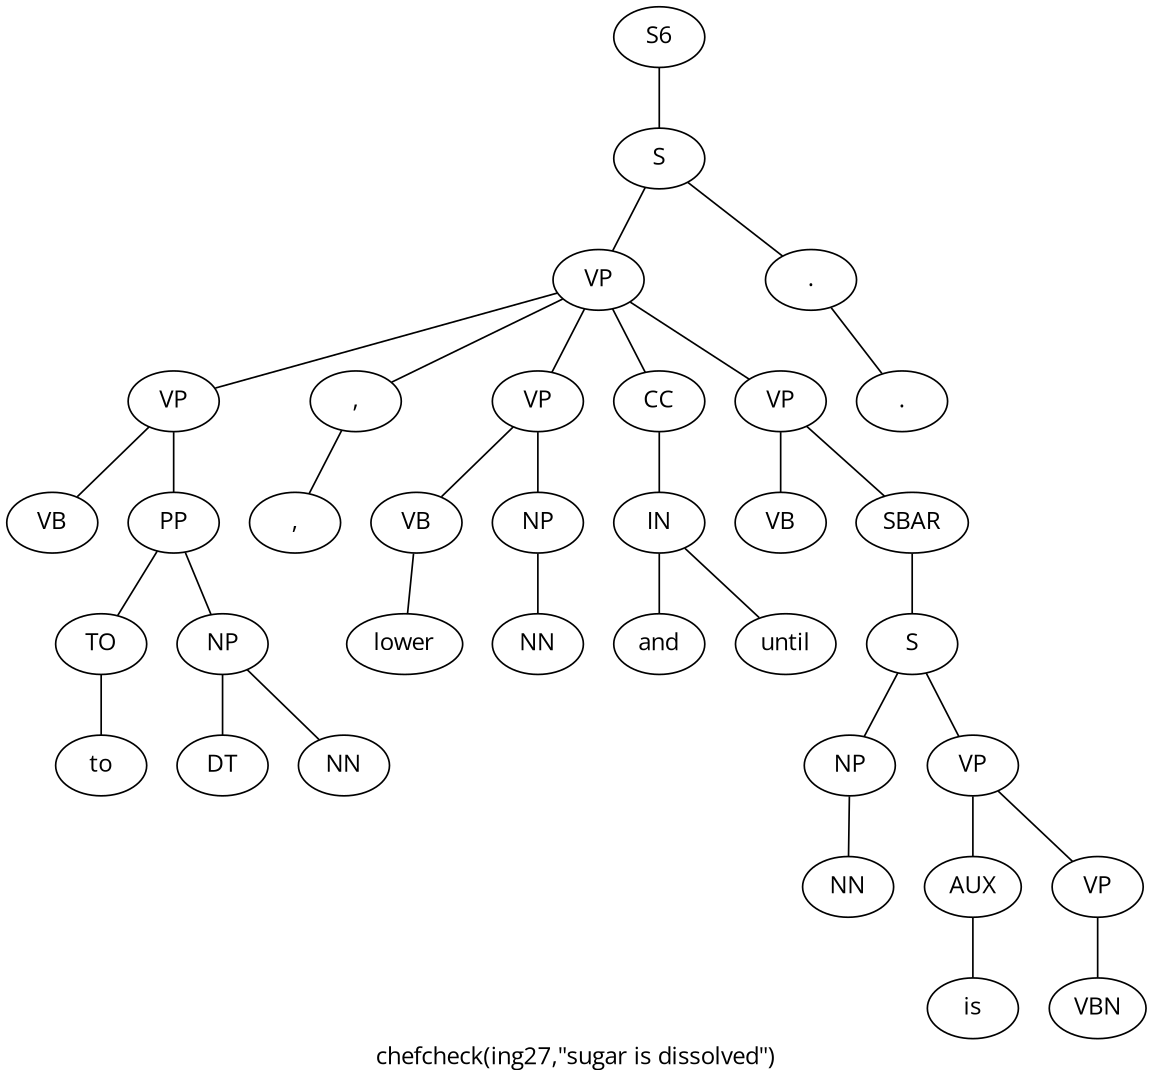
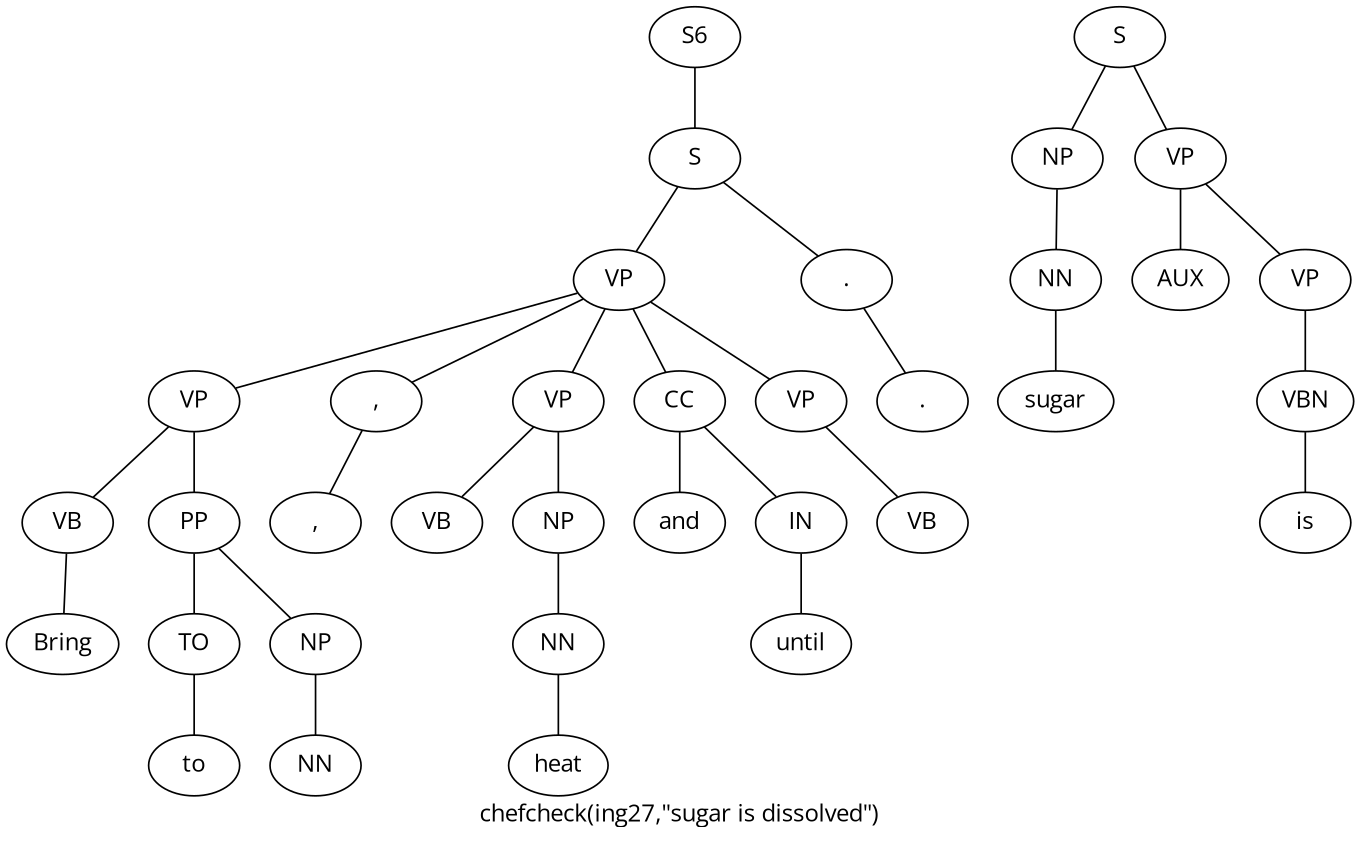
node "sugar": added
node "SBAR": removed
edge "IN" -- "and": now "CC" -- "and"
node "Bring": added
node "lower": removed
node "DT": removed
node "heat": added
edge "AUX" -- "is": now "VBN" -- "is"
